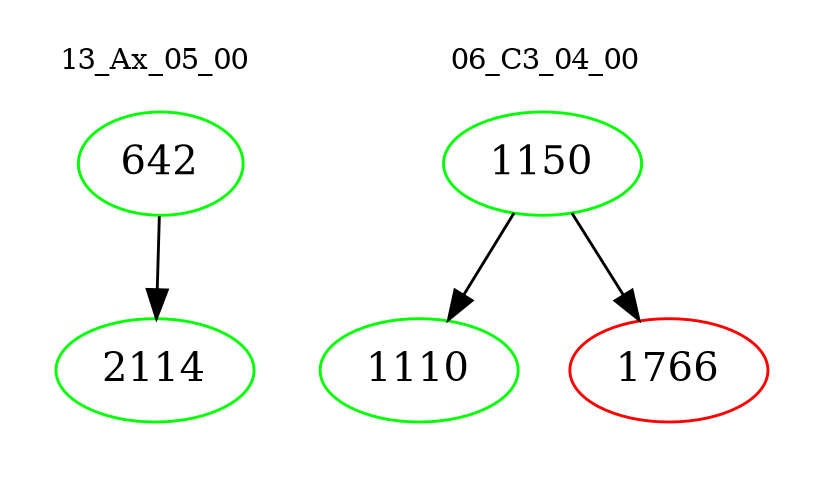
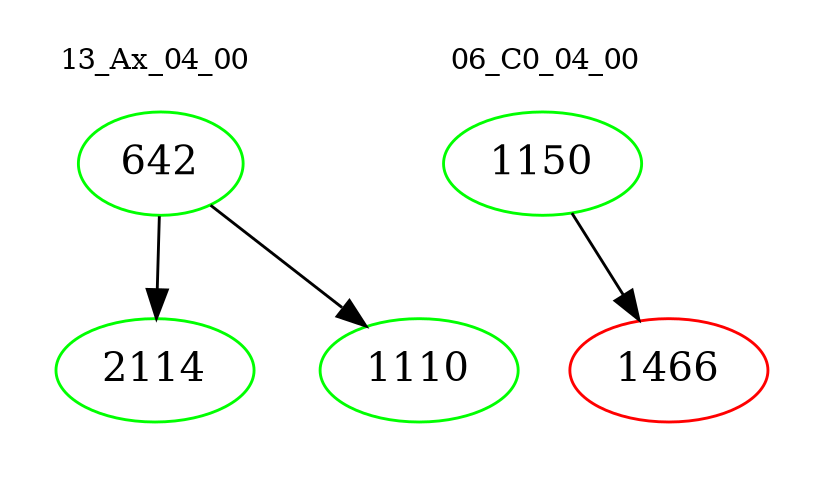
cluster "13_Ax_05_00": label "13_Ax_05_00" -> "13_Ax_04_00"
cluster "06_C3_04_00": label "06_C3_04_00" -> "06_C0_04_00"
edge "1150" -> "1110": now "642" -> "1110"
node "1766": label "1766" -> "1466"
